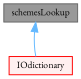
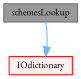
edge "IOdictionary" -> "schemesLookup": reversed
